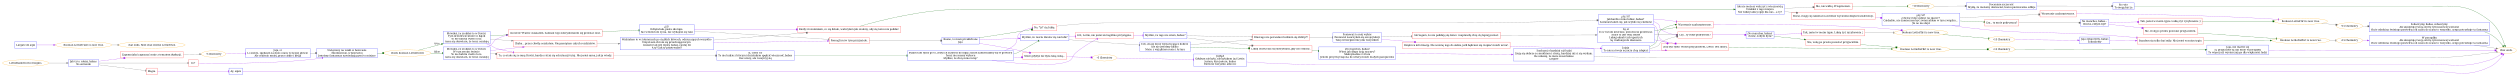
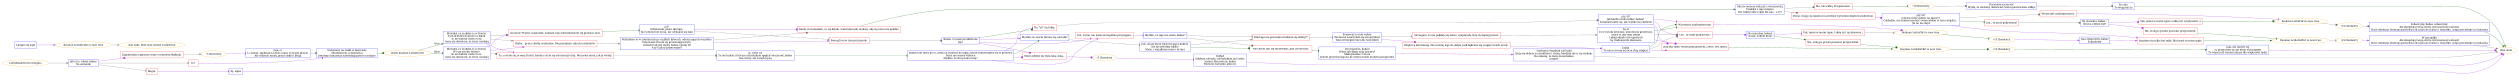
edge "Myślisz, że reszta Hexów cię nie lubi?" -> "Cóż, Lettie, nie jesteś szczególnie przystępna.": now "Bueno, to mam przekichane Jaja" -> "Cóż, Lettie, nie jesteś szczególnie przystępna."
node "Lubię chcesz dać się skrzywdzić, gdy ich stracisz.": label "Lubię chcesz dać się skrzywdzić, gdy ich stracisz." -> "Nie chcesz dać się skrzywdzić, gdy ich stracisz."
